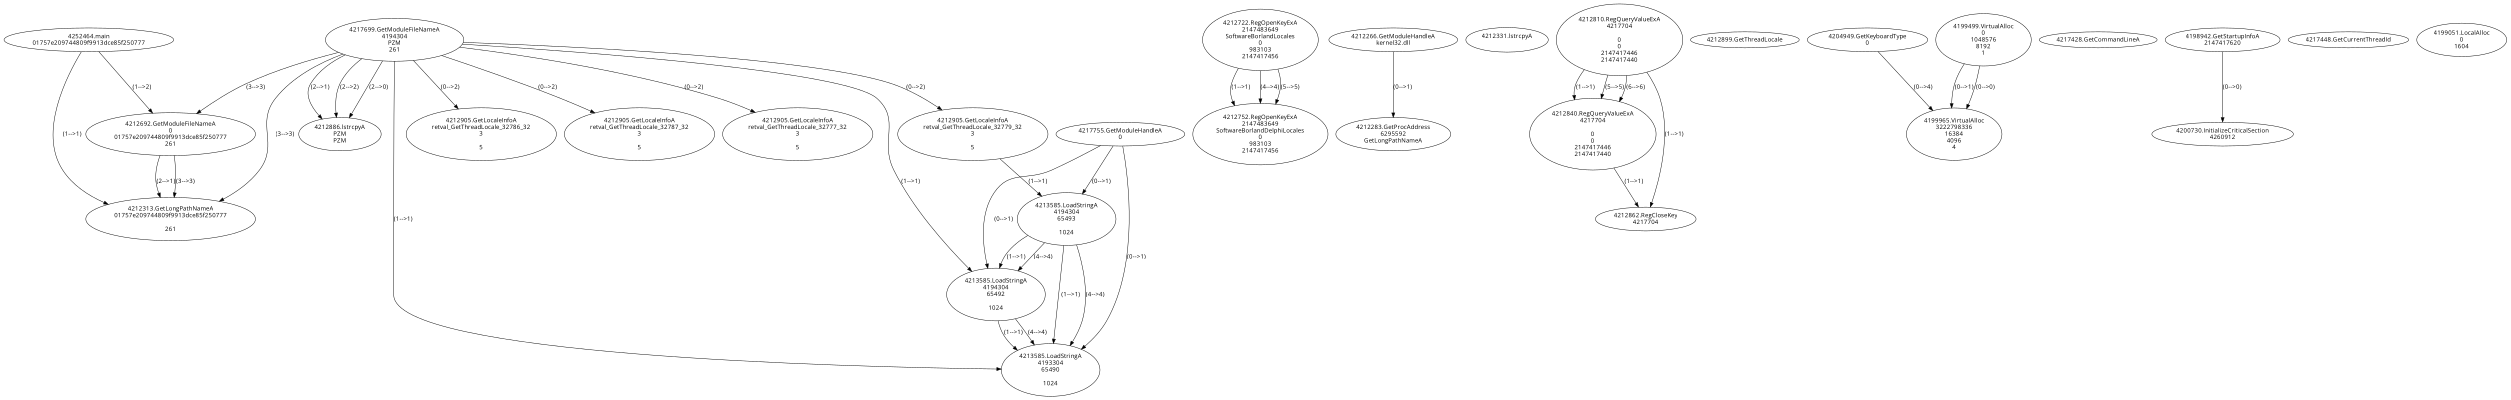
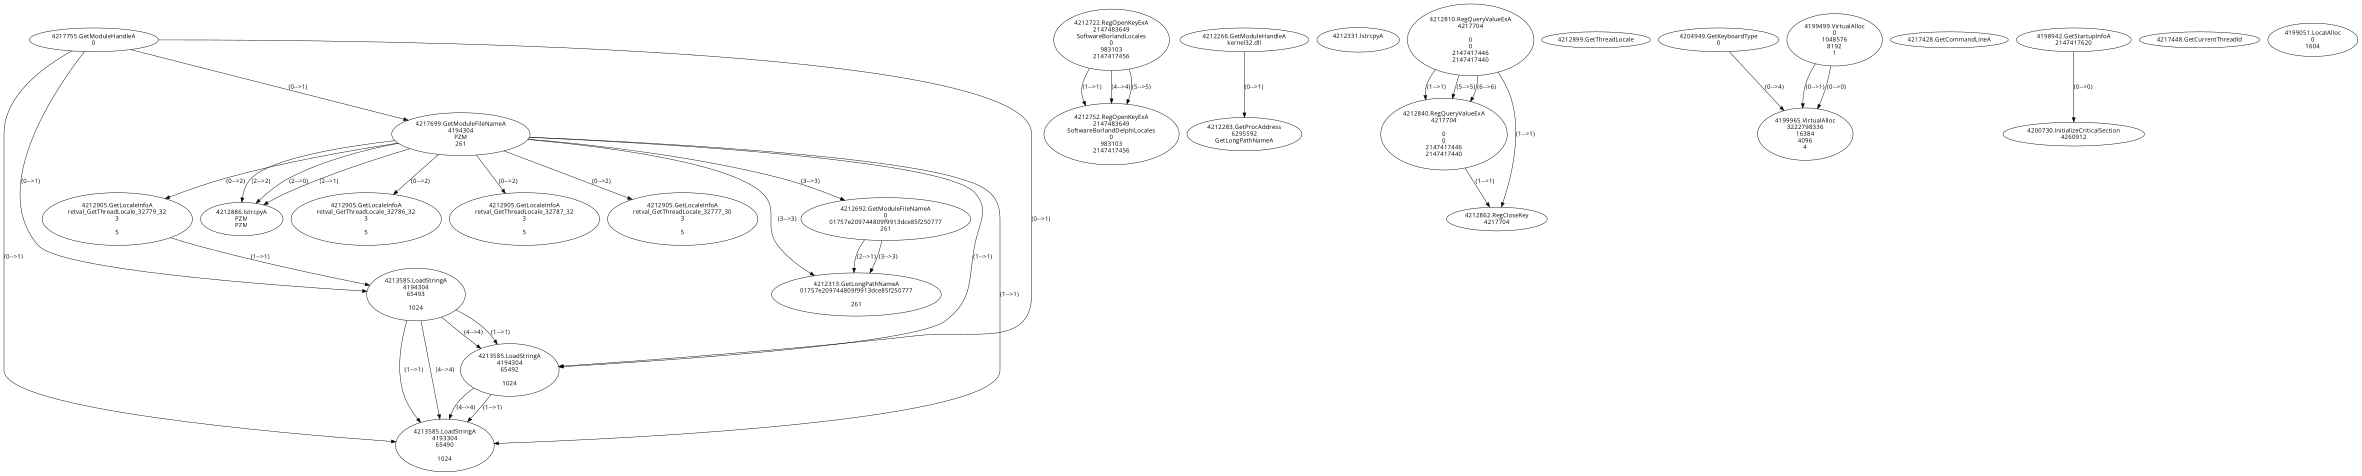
node "4252464.main 01757e209744809f9913dce85f250777": removed
edge "4217755.GetModuleHandleA 0" -> "4217699.GetModuleFileNameA 4194304 PZM 261": added, label "(0-->1)"
node "4212905.GetLocaleInfoA retval_GetThreadLocale_32777_32 3 5": label "4212905.GetLocaleInfoA retval_GetThreadLocale_32777_32 3 5" -> "4212905.GetLocaleInfoA retval_GetThreadLocale_32777_30 3 5"
